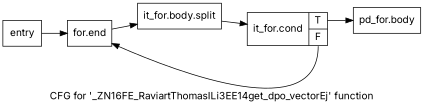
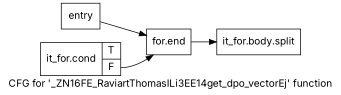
node "pd_for.body": removed
edge "it_for.body.split" -> "it_for.cond": removed
